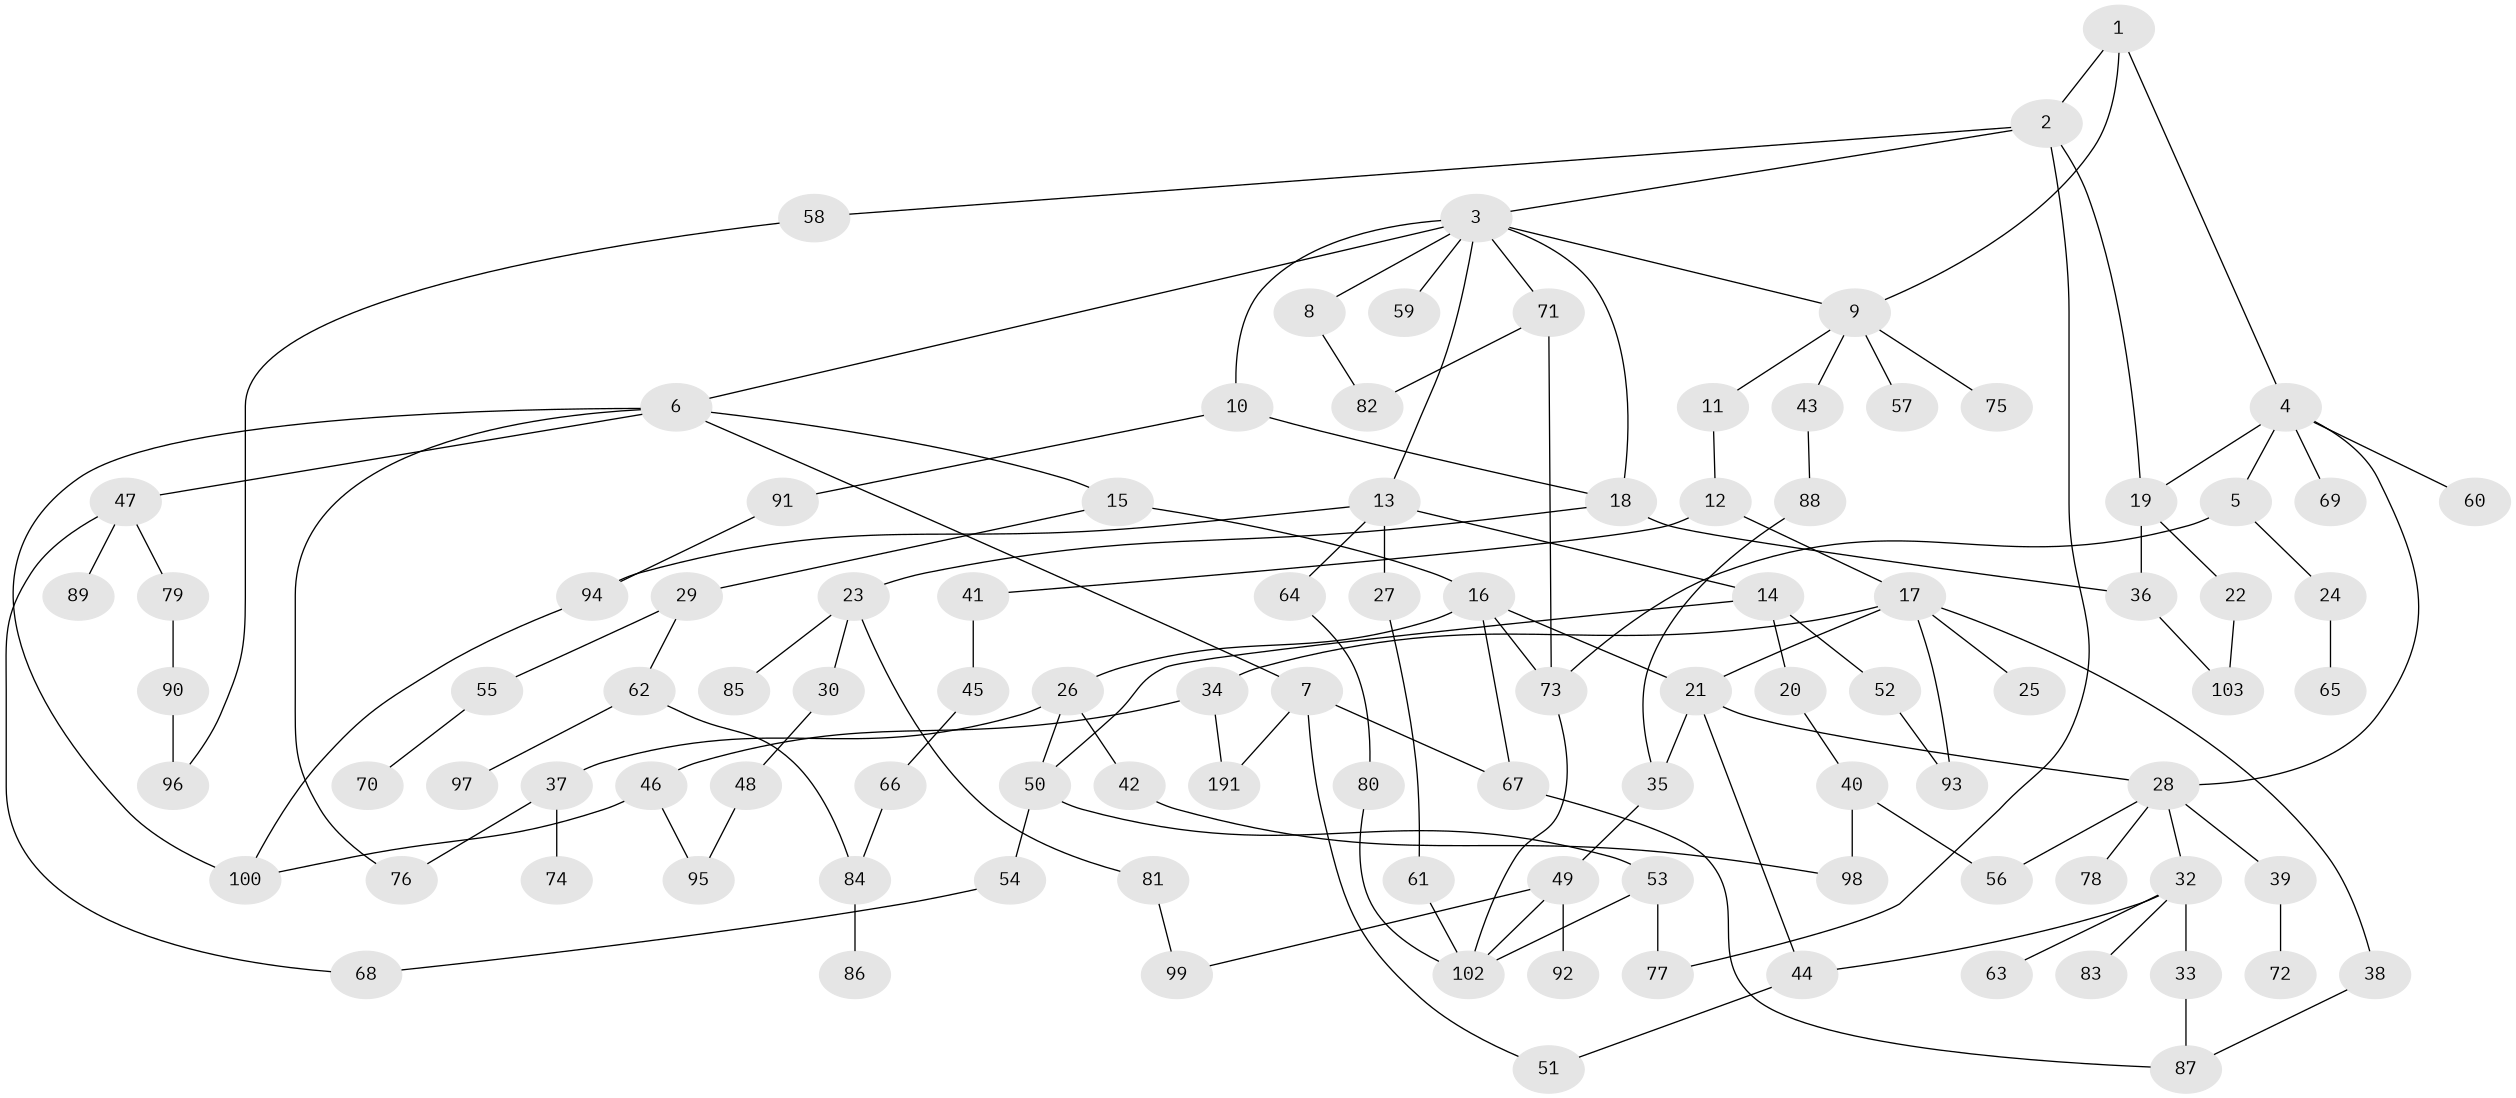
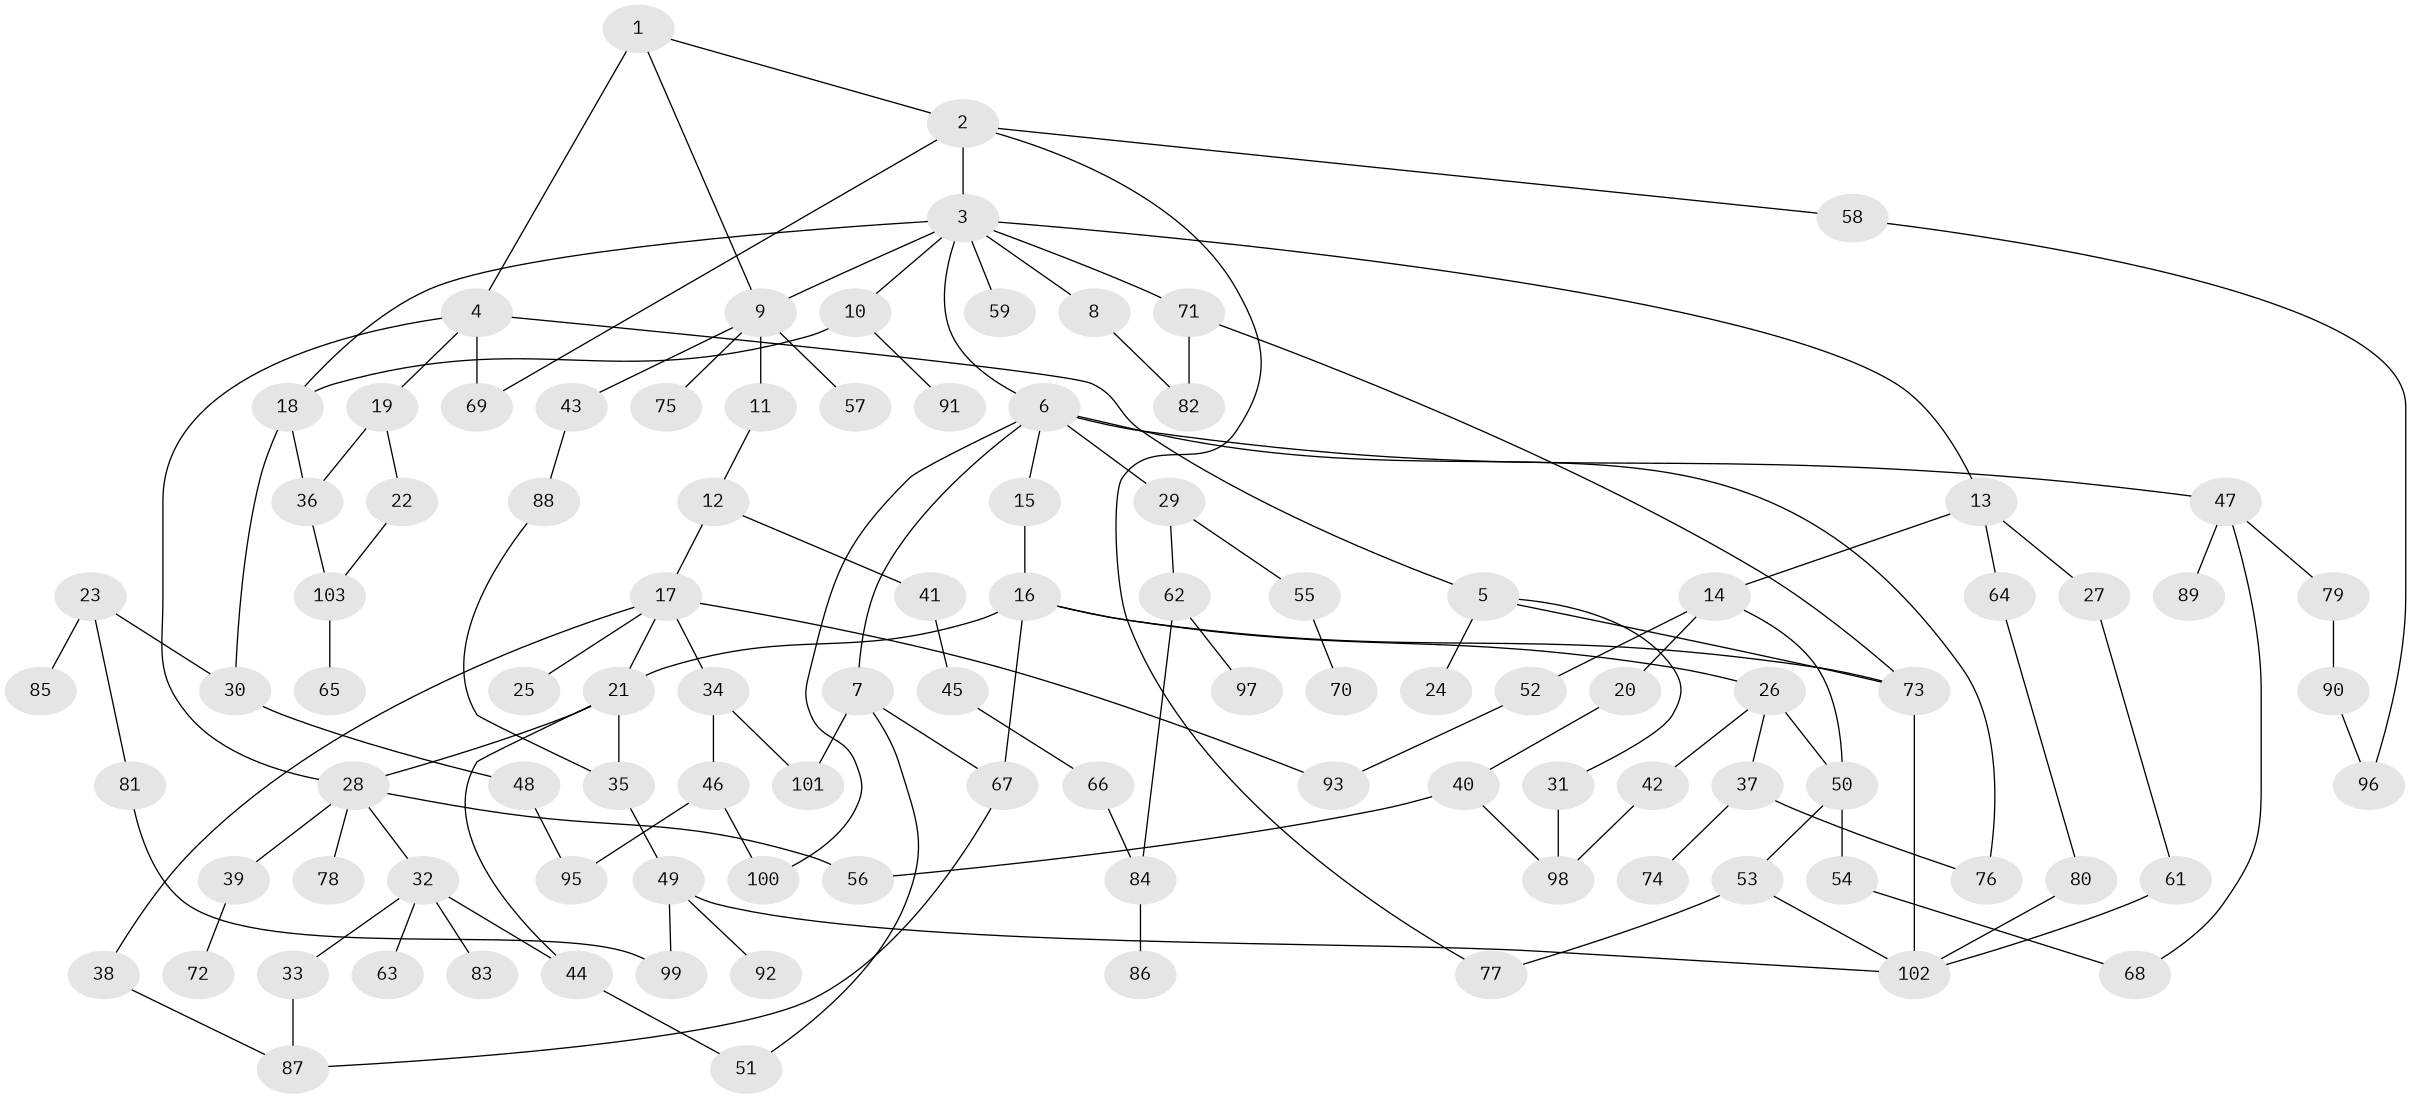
edge "2" -- "19": now "2" -- "69"
node "60": removed
edge "18" -- "23": now "18" -- "30"
edge "15" -- "29": now "6" -- "29"
node "94": removed
edge "24" -- "65": now "103" -- "65"
node "191": label "191" -> "101"
node "31": added
